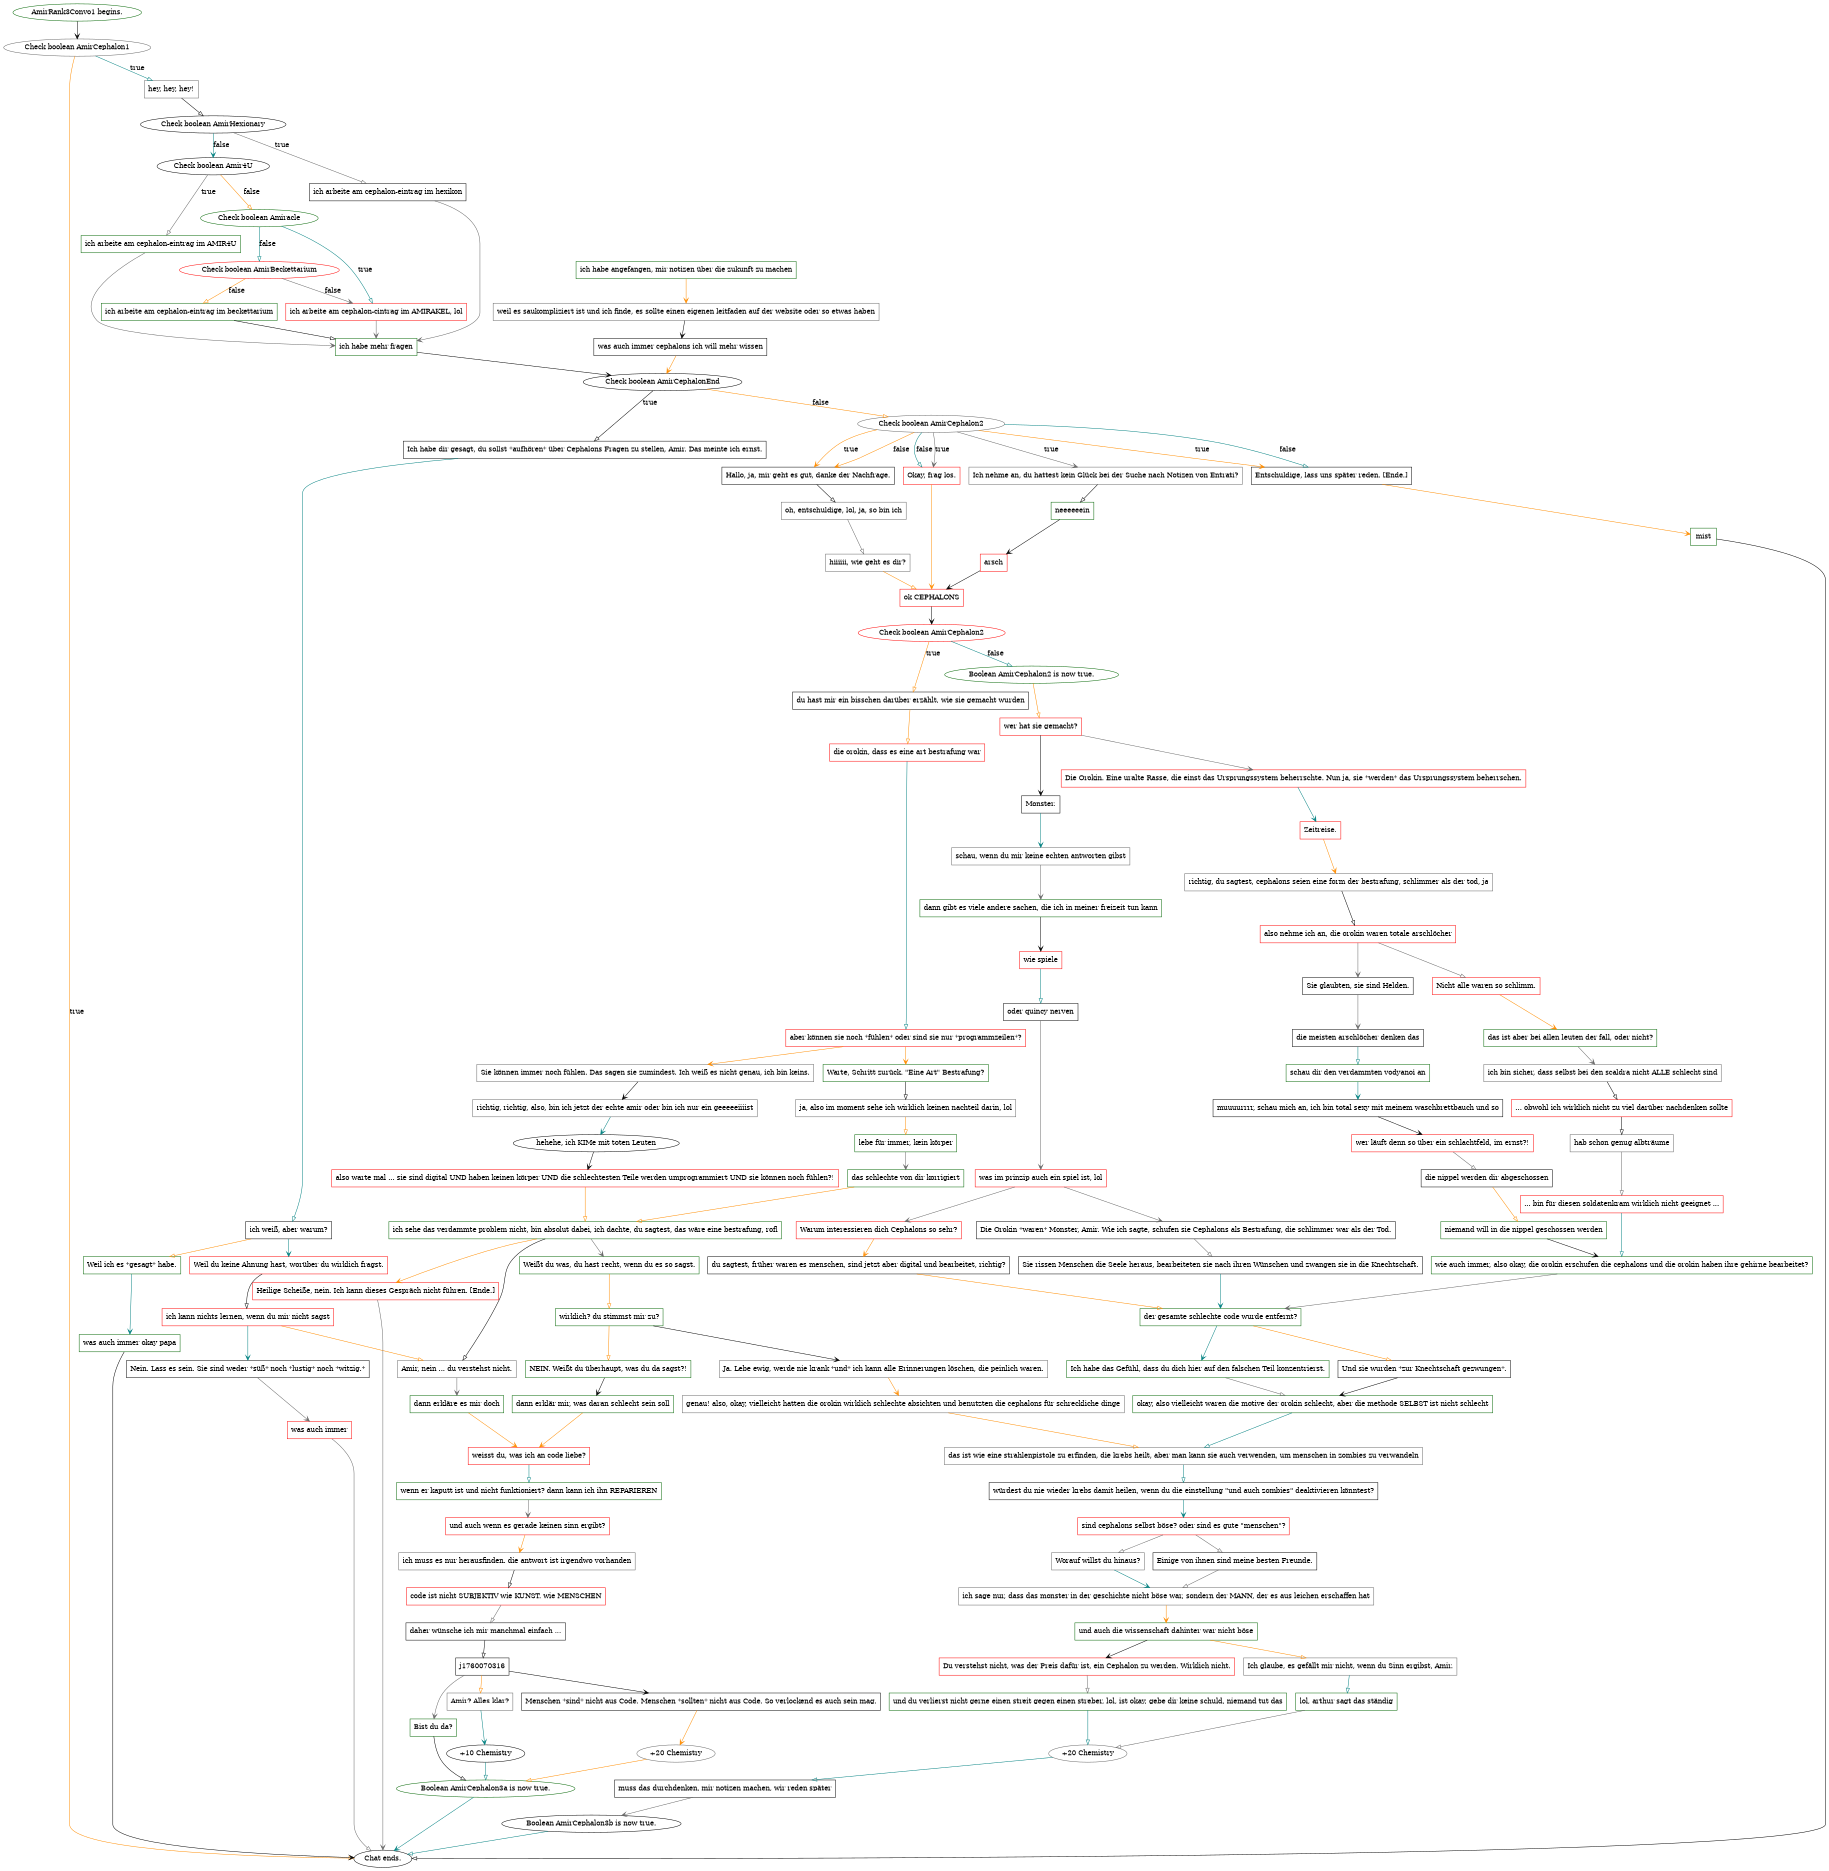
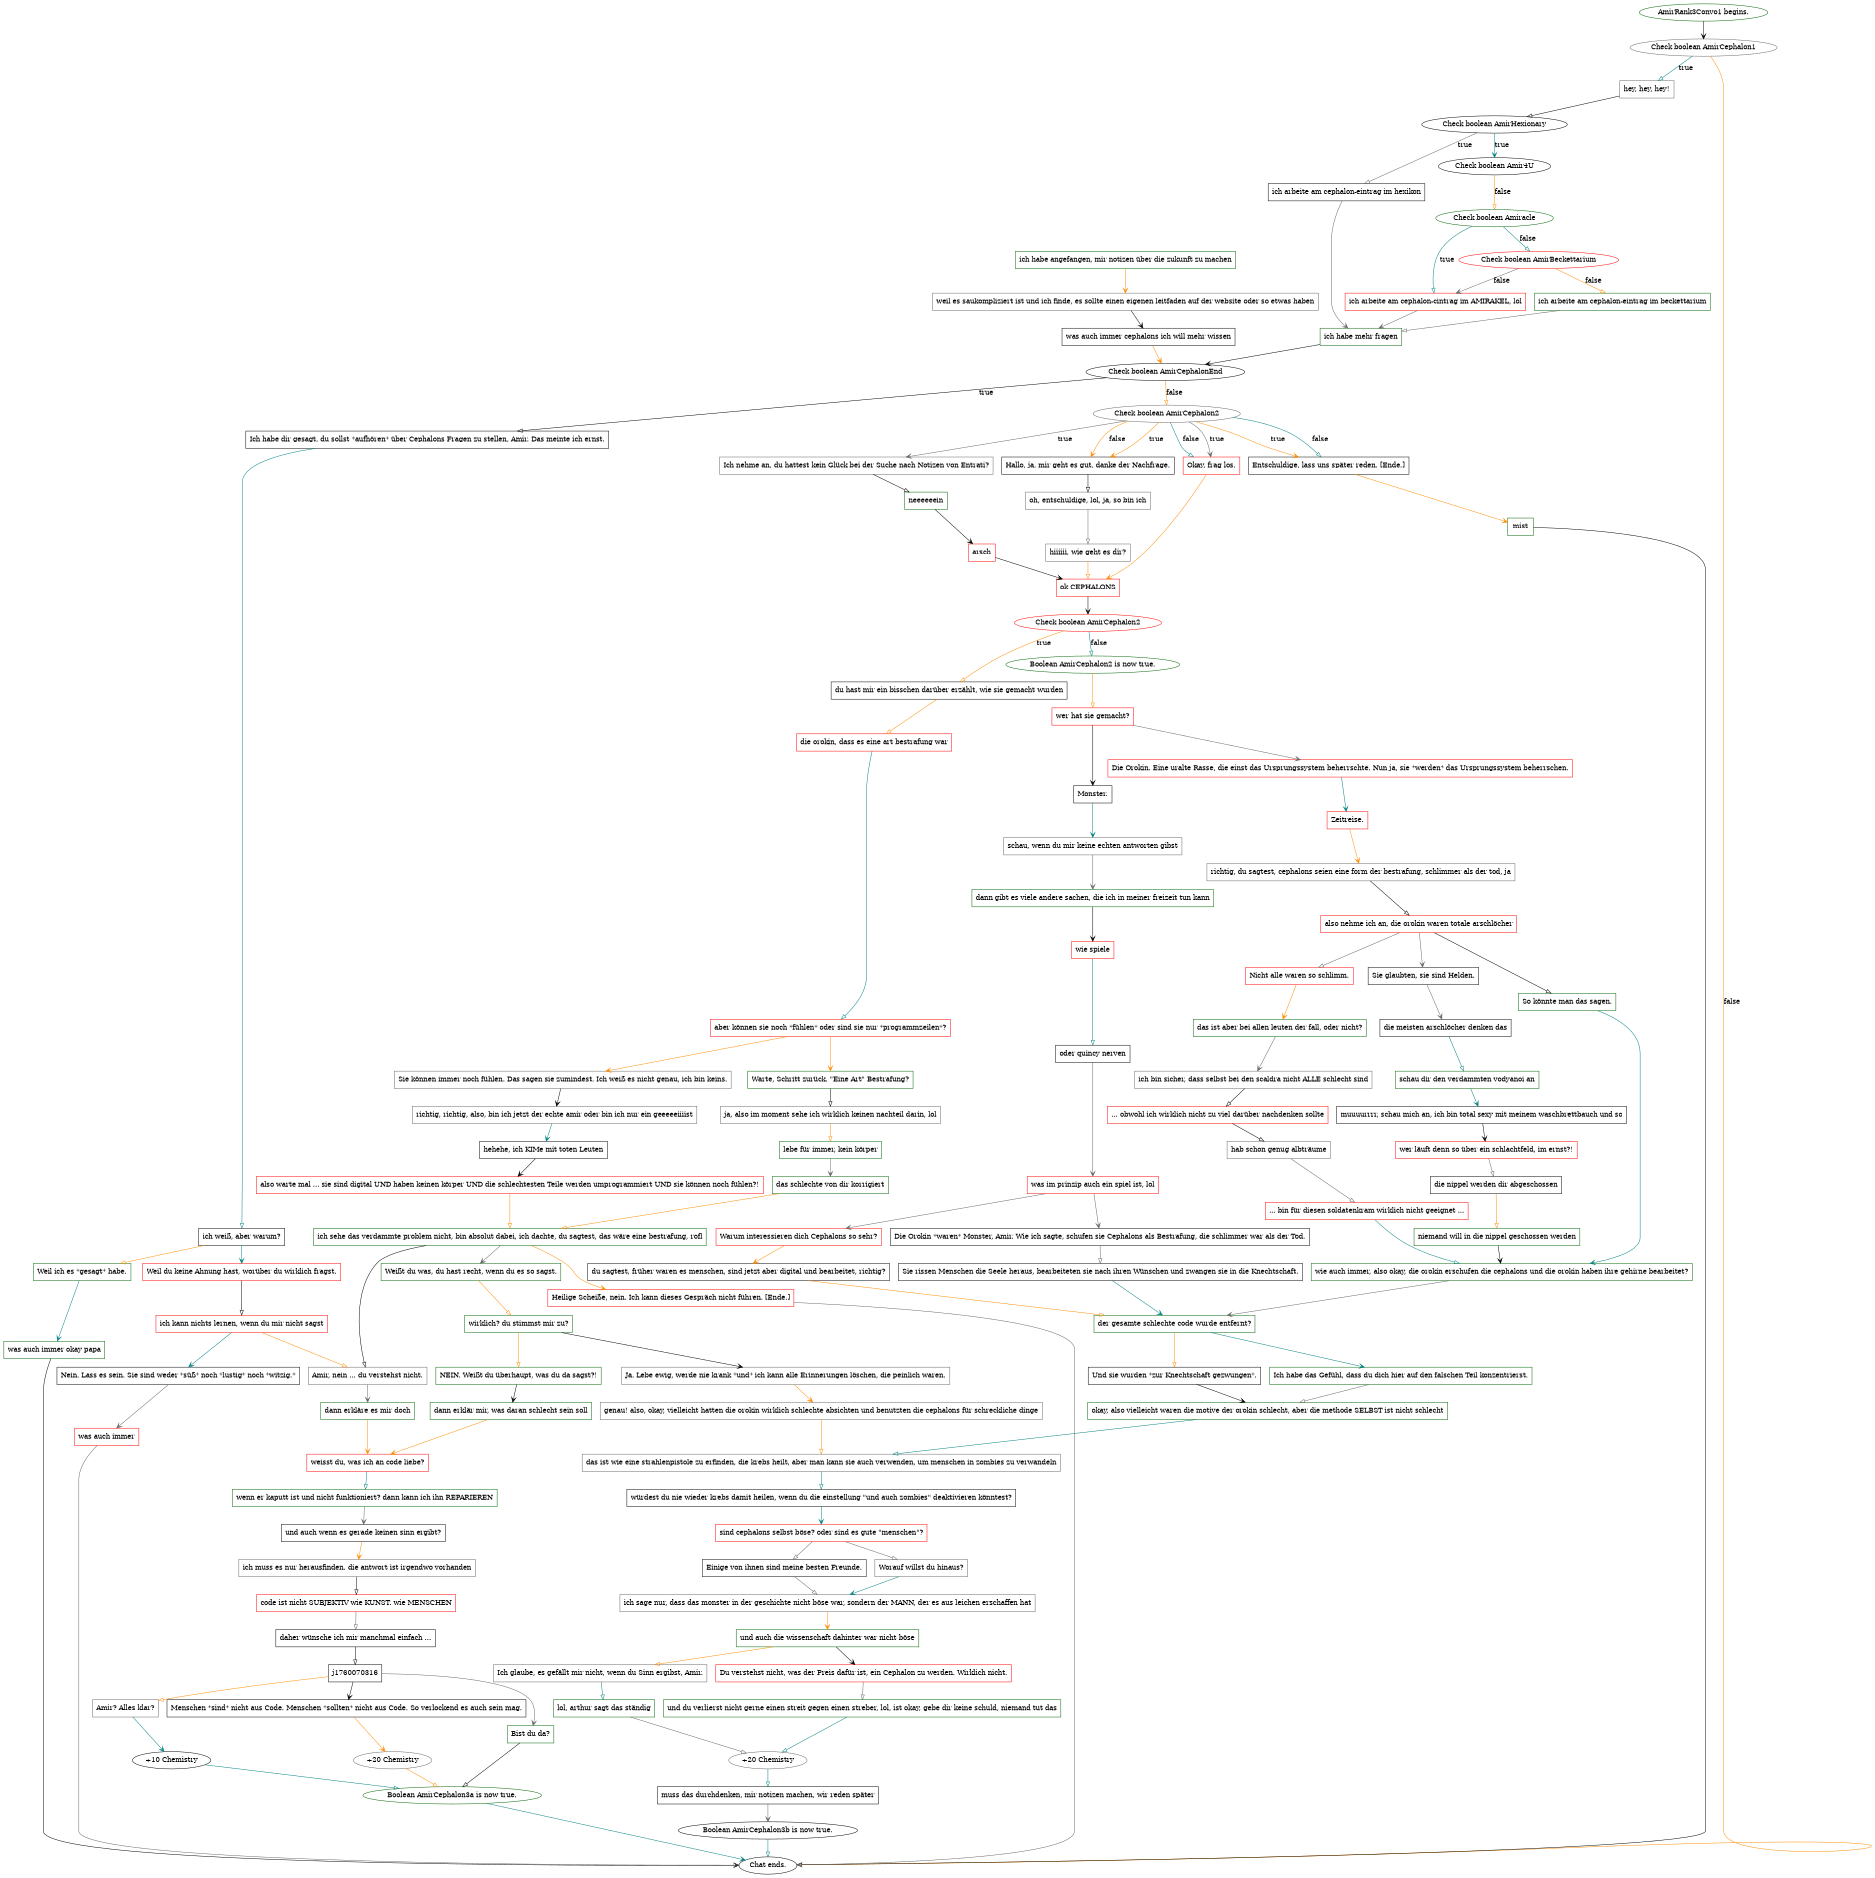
edge "Check boolean AmirHexionary" -> "Check boolean Amir4U": label "false" -> "true"
node "ich arbeite am cephalon-eintrag im AMIR4U": removed
edge "ich arbeite am cephalon-eintrag im beckettarium" -> "ich habe mehr fragen": color black -> gray40
node "So könnte man das sagen.": added
edge "Check boolean AmirCephalon1" -> "Chat ends.": label "true" -> "false"
node "hehehe, ich KIMe mit toten Leuten": shape ellipse -> box
node "und auch wenn es gerade keinen sinn ergibt?": color red -> black
